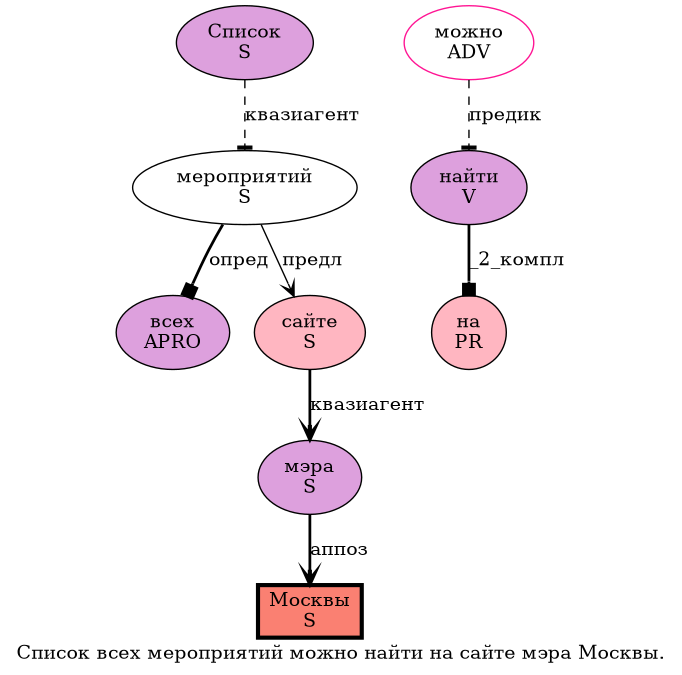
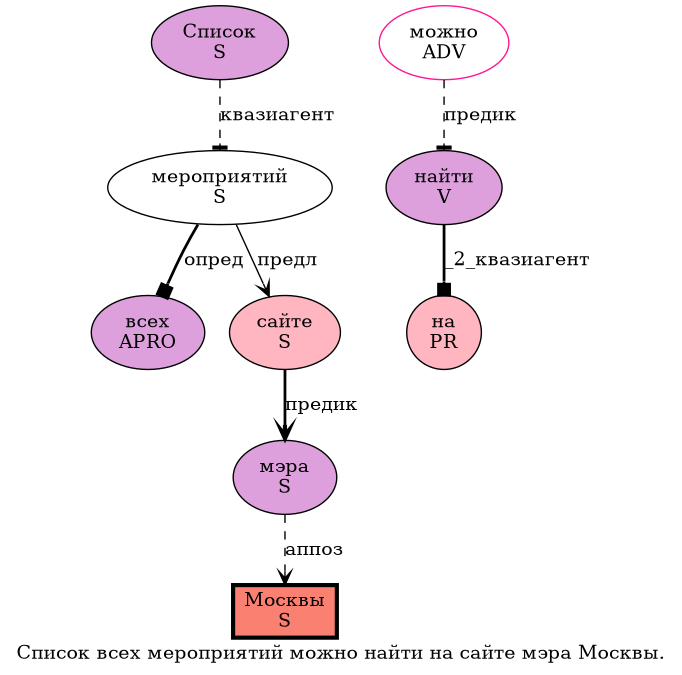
edge "найти V" -> "на PR": label "_2_компл" -> "_2_квазиагент"
edge "сайте S" -> "мэра S": label "квазиагент" -> "предик"
edge "мэра S" -> "Москвы S": style bold -> dashed
